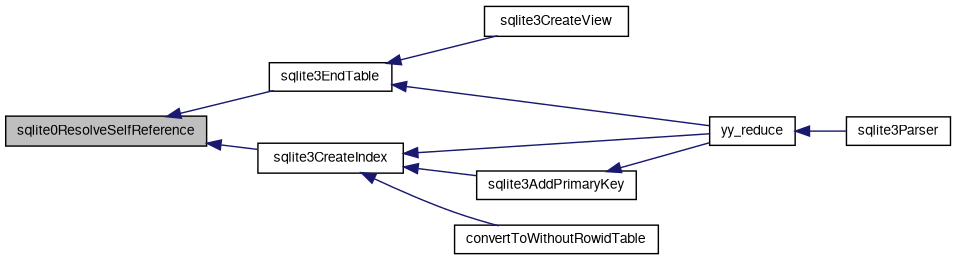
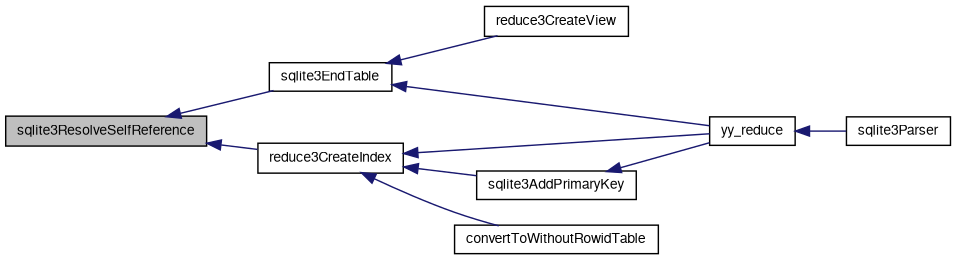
node "sqlite3CreateView": label "sqlite3CreateView" -> "reduce3CreateView"
node "sqlite0ResolveSelfReference": label "sqlite0ResolveSelfReference" -> "sqlite3ResolveSelfReference"
node "sqlite3CreateIndex": label "sqlite3CreateIndex" -> "reduce3CreateIndex"
